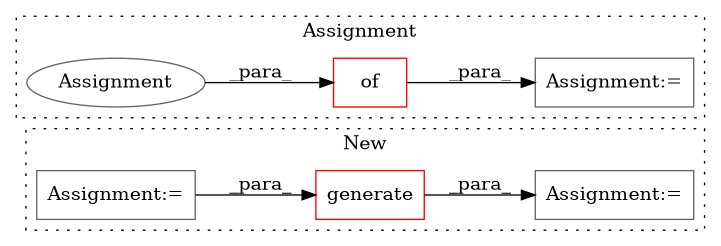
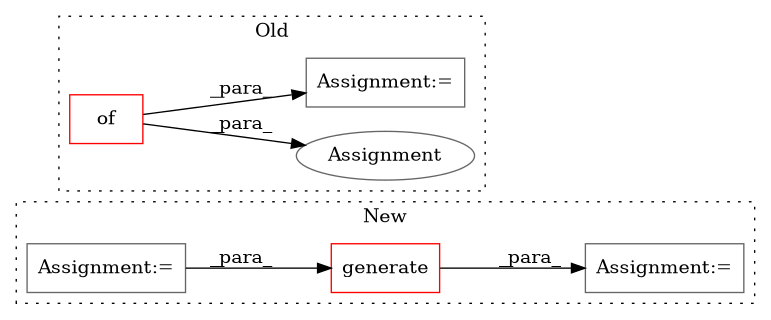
cluster "Assignment": label "Assignment" -> "Old"
edge "Assignment" -> "of": reversed
